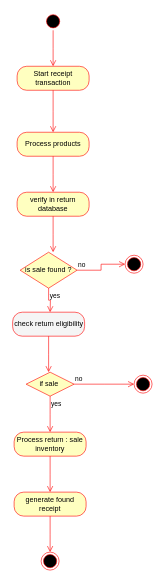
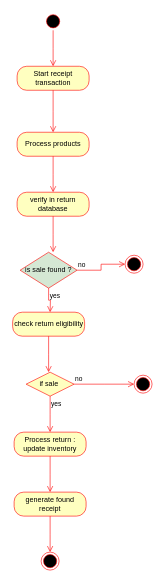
node "is sale found ?": fillcolor #ffffc0 -> #d5e8d4
node "check return eligibility": fillcolor #f5f5f5 -> #ffffc0
node "Process return : sale inventory": label "Process return : sale inventory" -> "Process return : update inventory"
